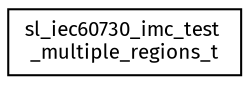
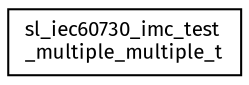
node "sl_iec60730_imc_test _multiple_regions_t": label "sl_iec60730_imc_test _multiple_regions_t" -> "sl_iec60730_imc_test _multiple_multiple_t"
